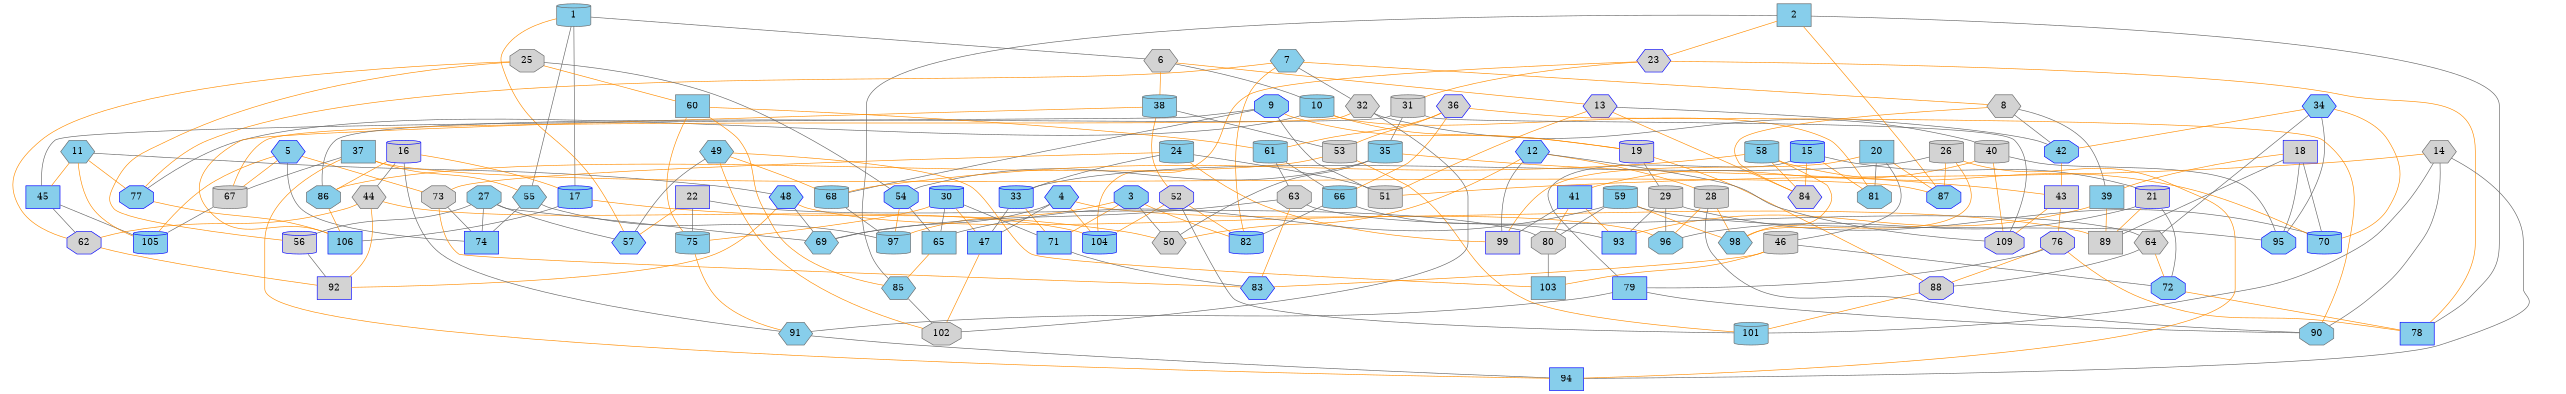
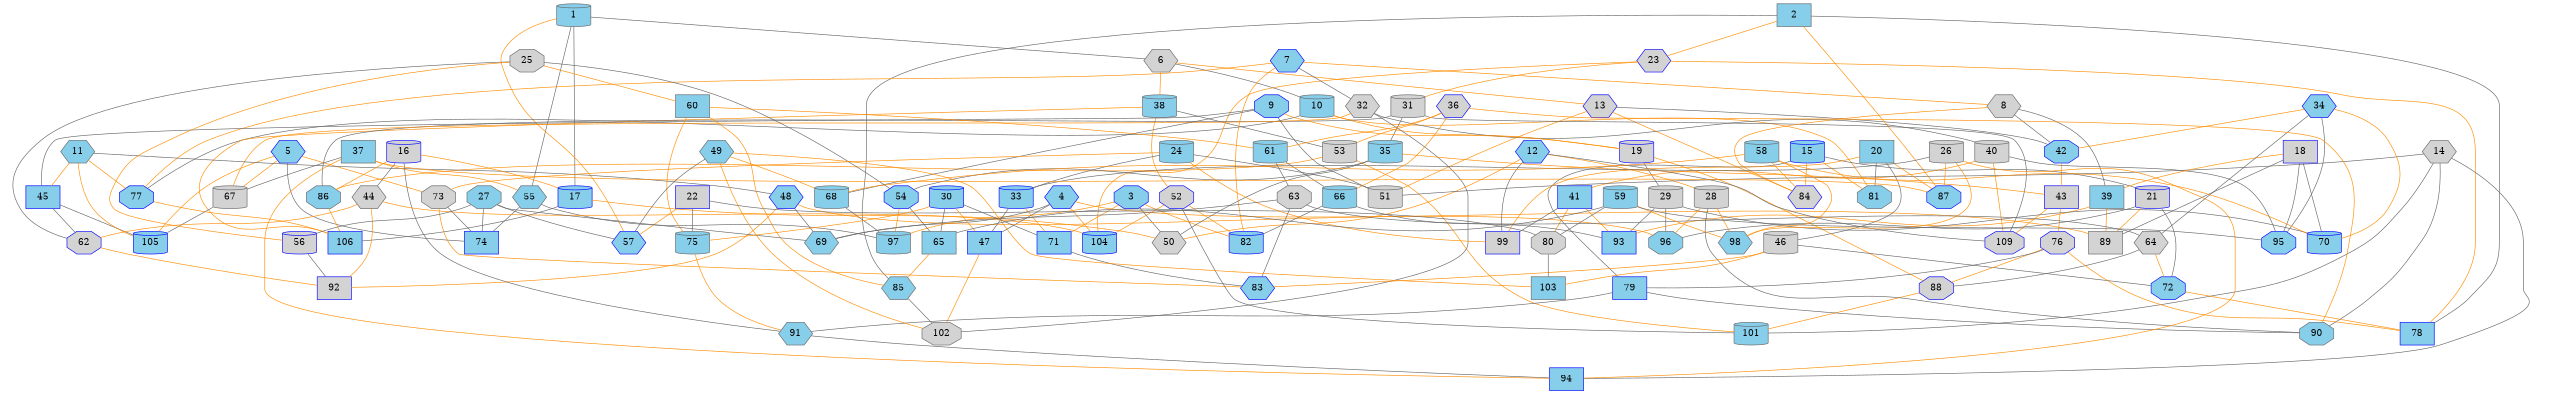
node "7": color gray40 -> blue
edge "25" -- "62": color darkorange -> gray40
edge "14" -- "51": color darkorange -> gray40
edge "63" -- "83": color darkorange -> gray40
